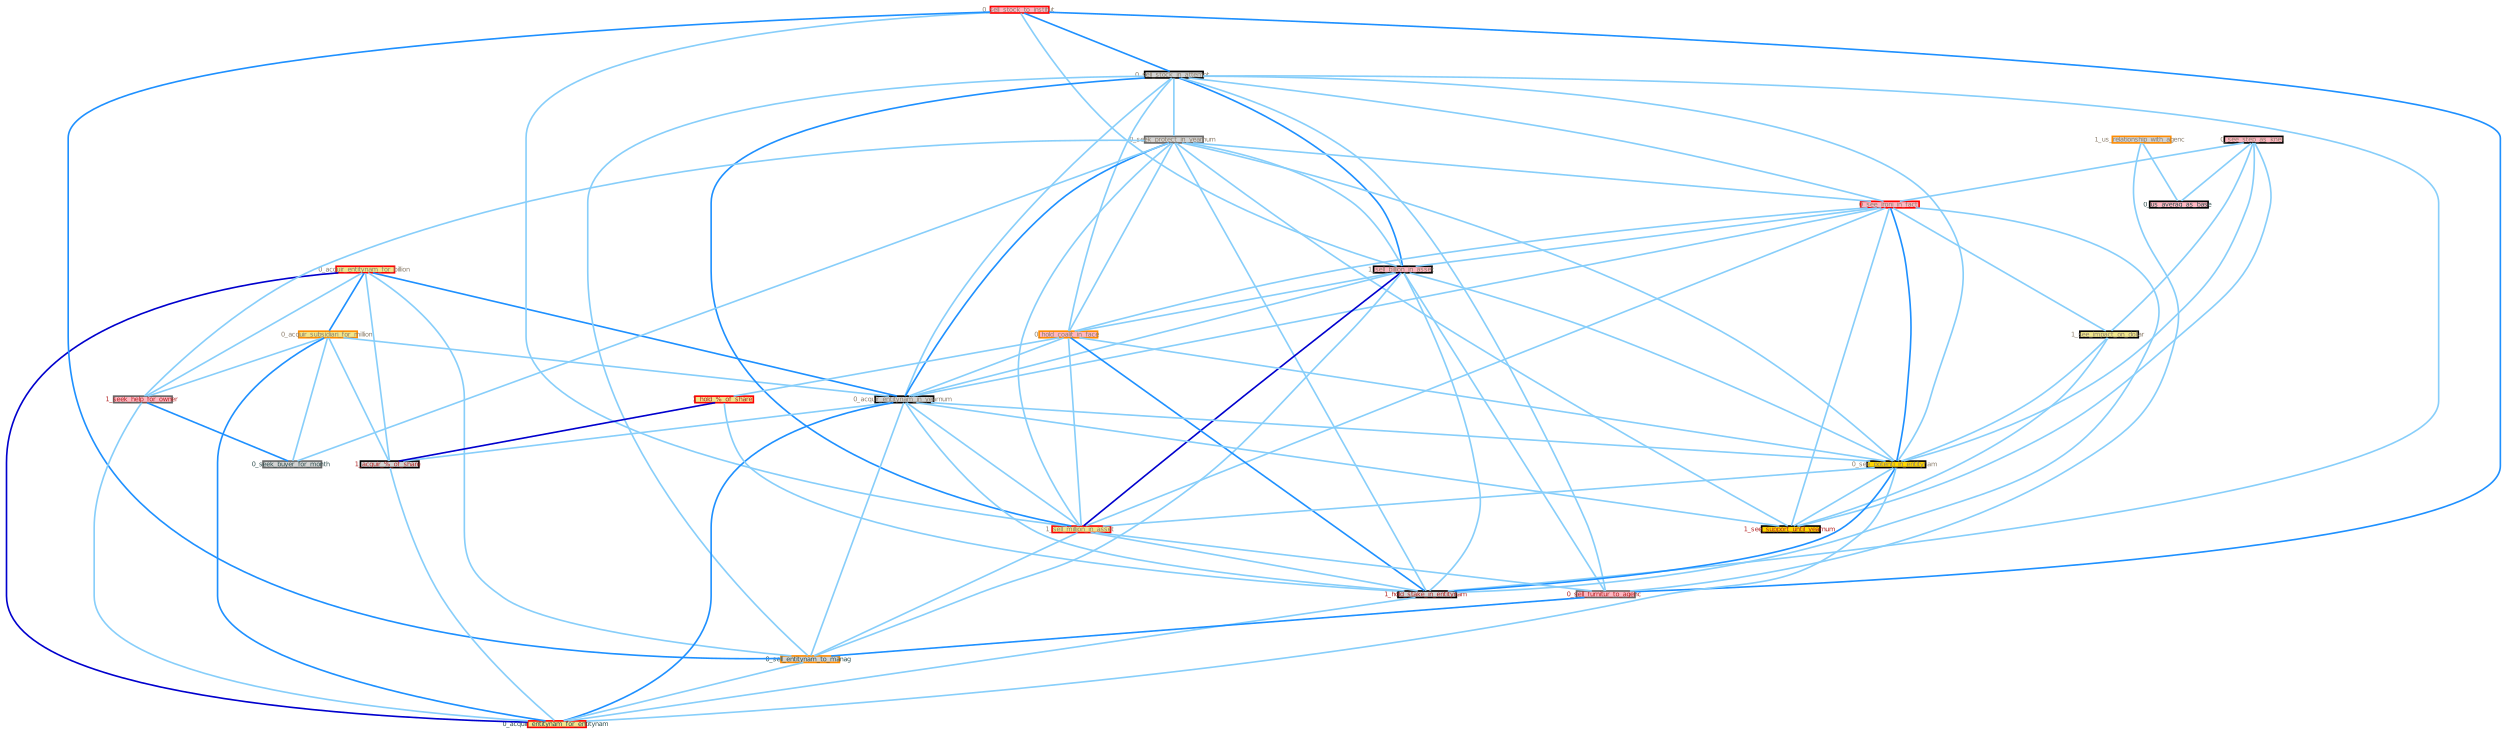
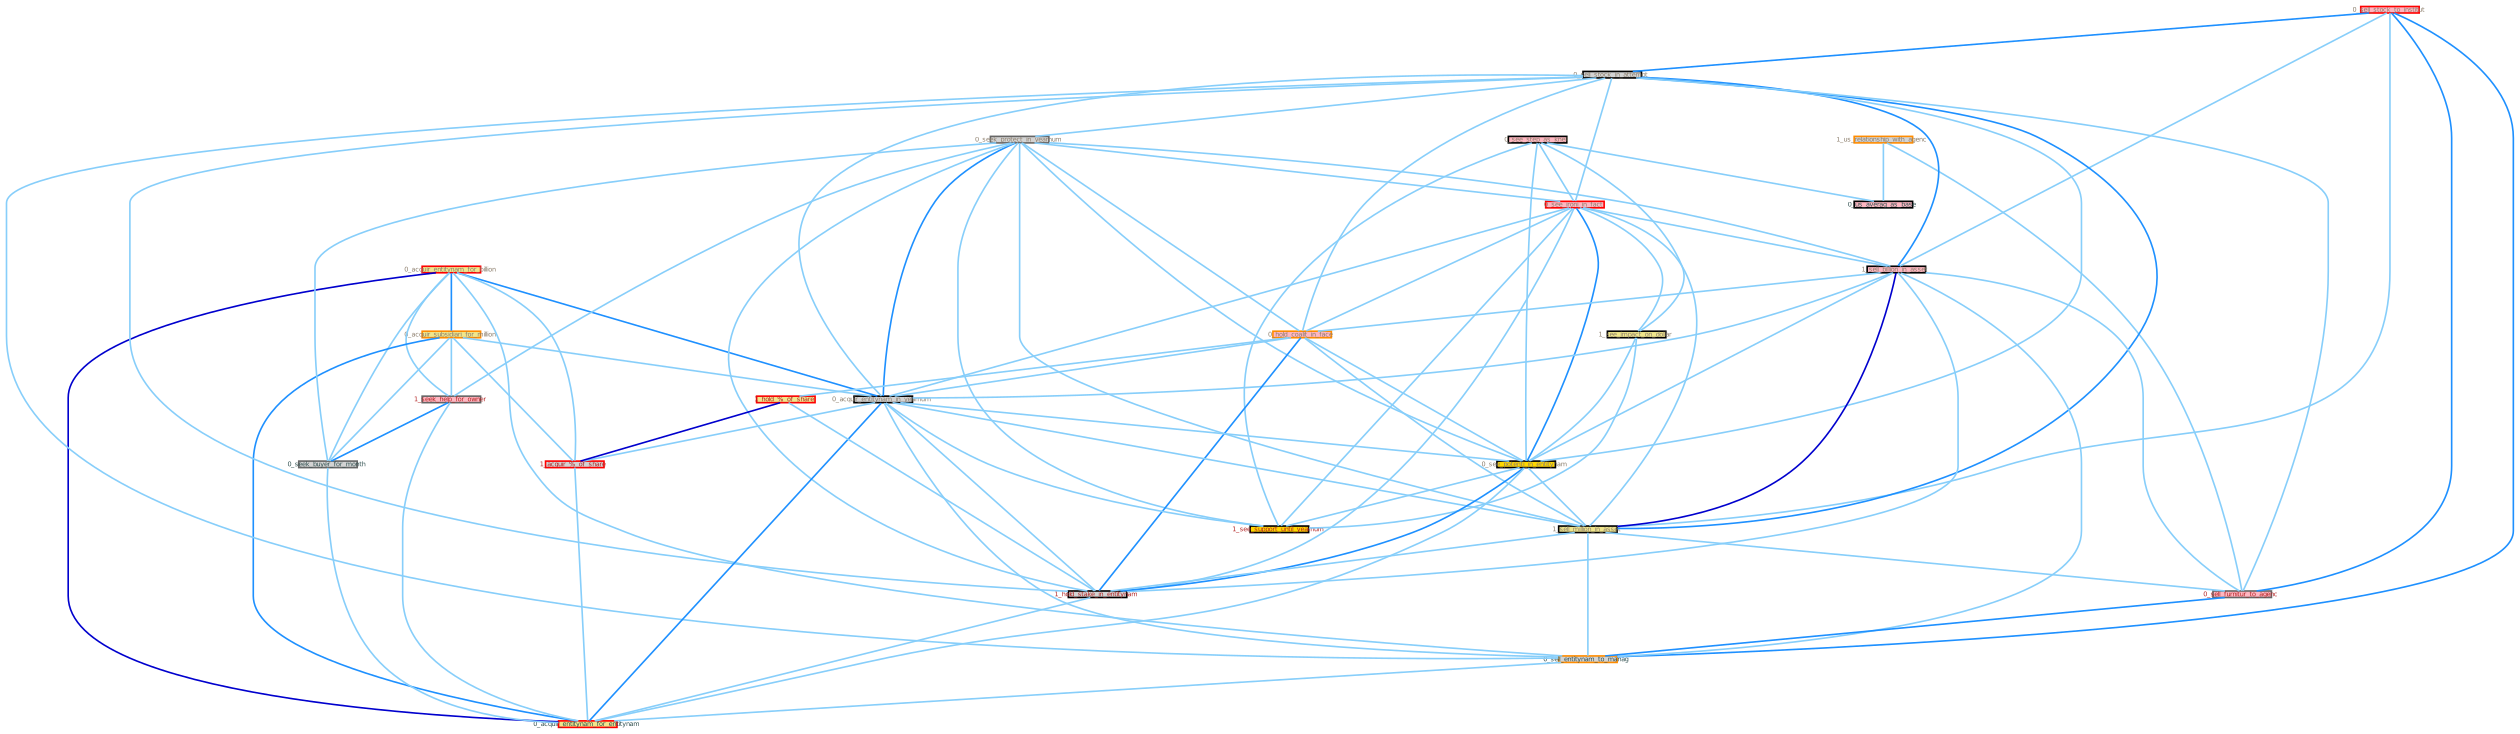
edge "0_acquir_entitynam_for_billion" -- "0_seek_buyer_for_month": added
node "1_acquir_%_of_share": color black -> red
node "1_sell_million_in_asset": color red -> black
edge "0_seek_buyer_for_month" -- "0_acquir_entitynam_for_entitynam": added
